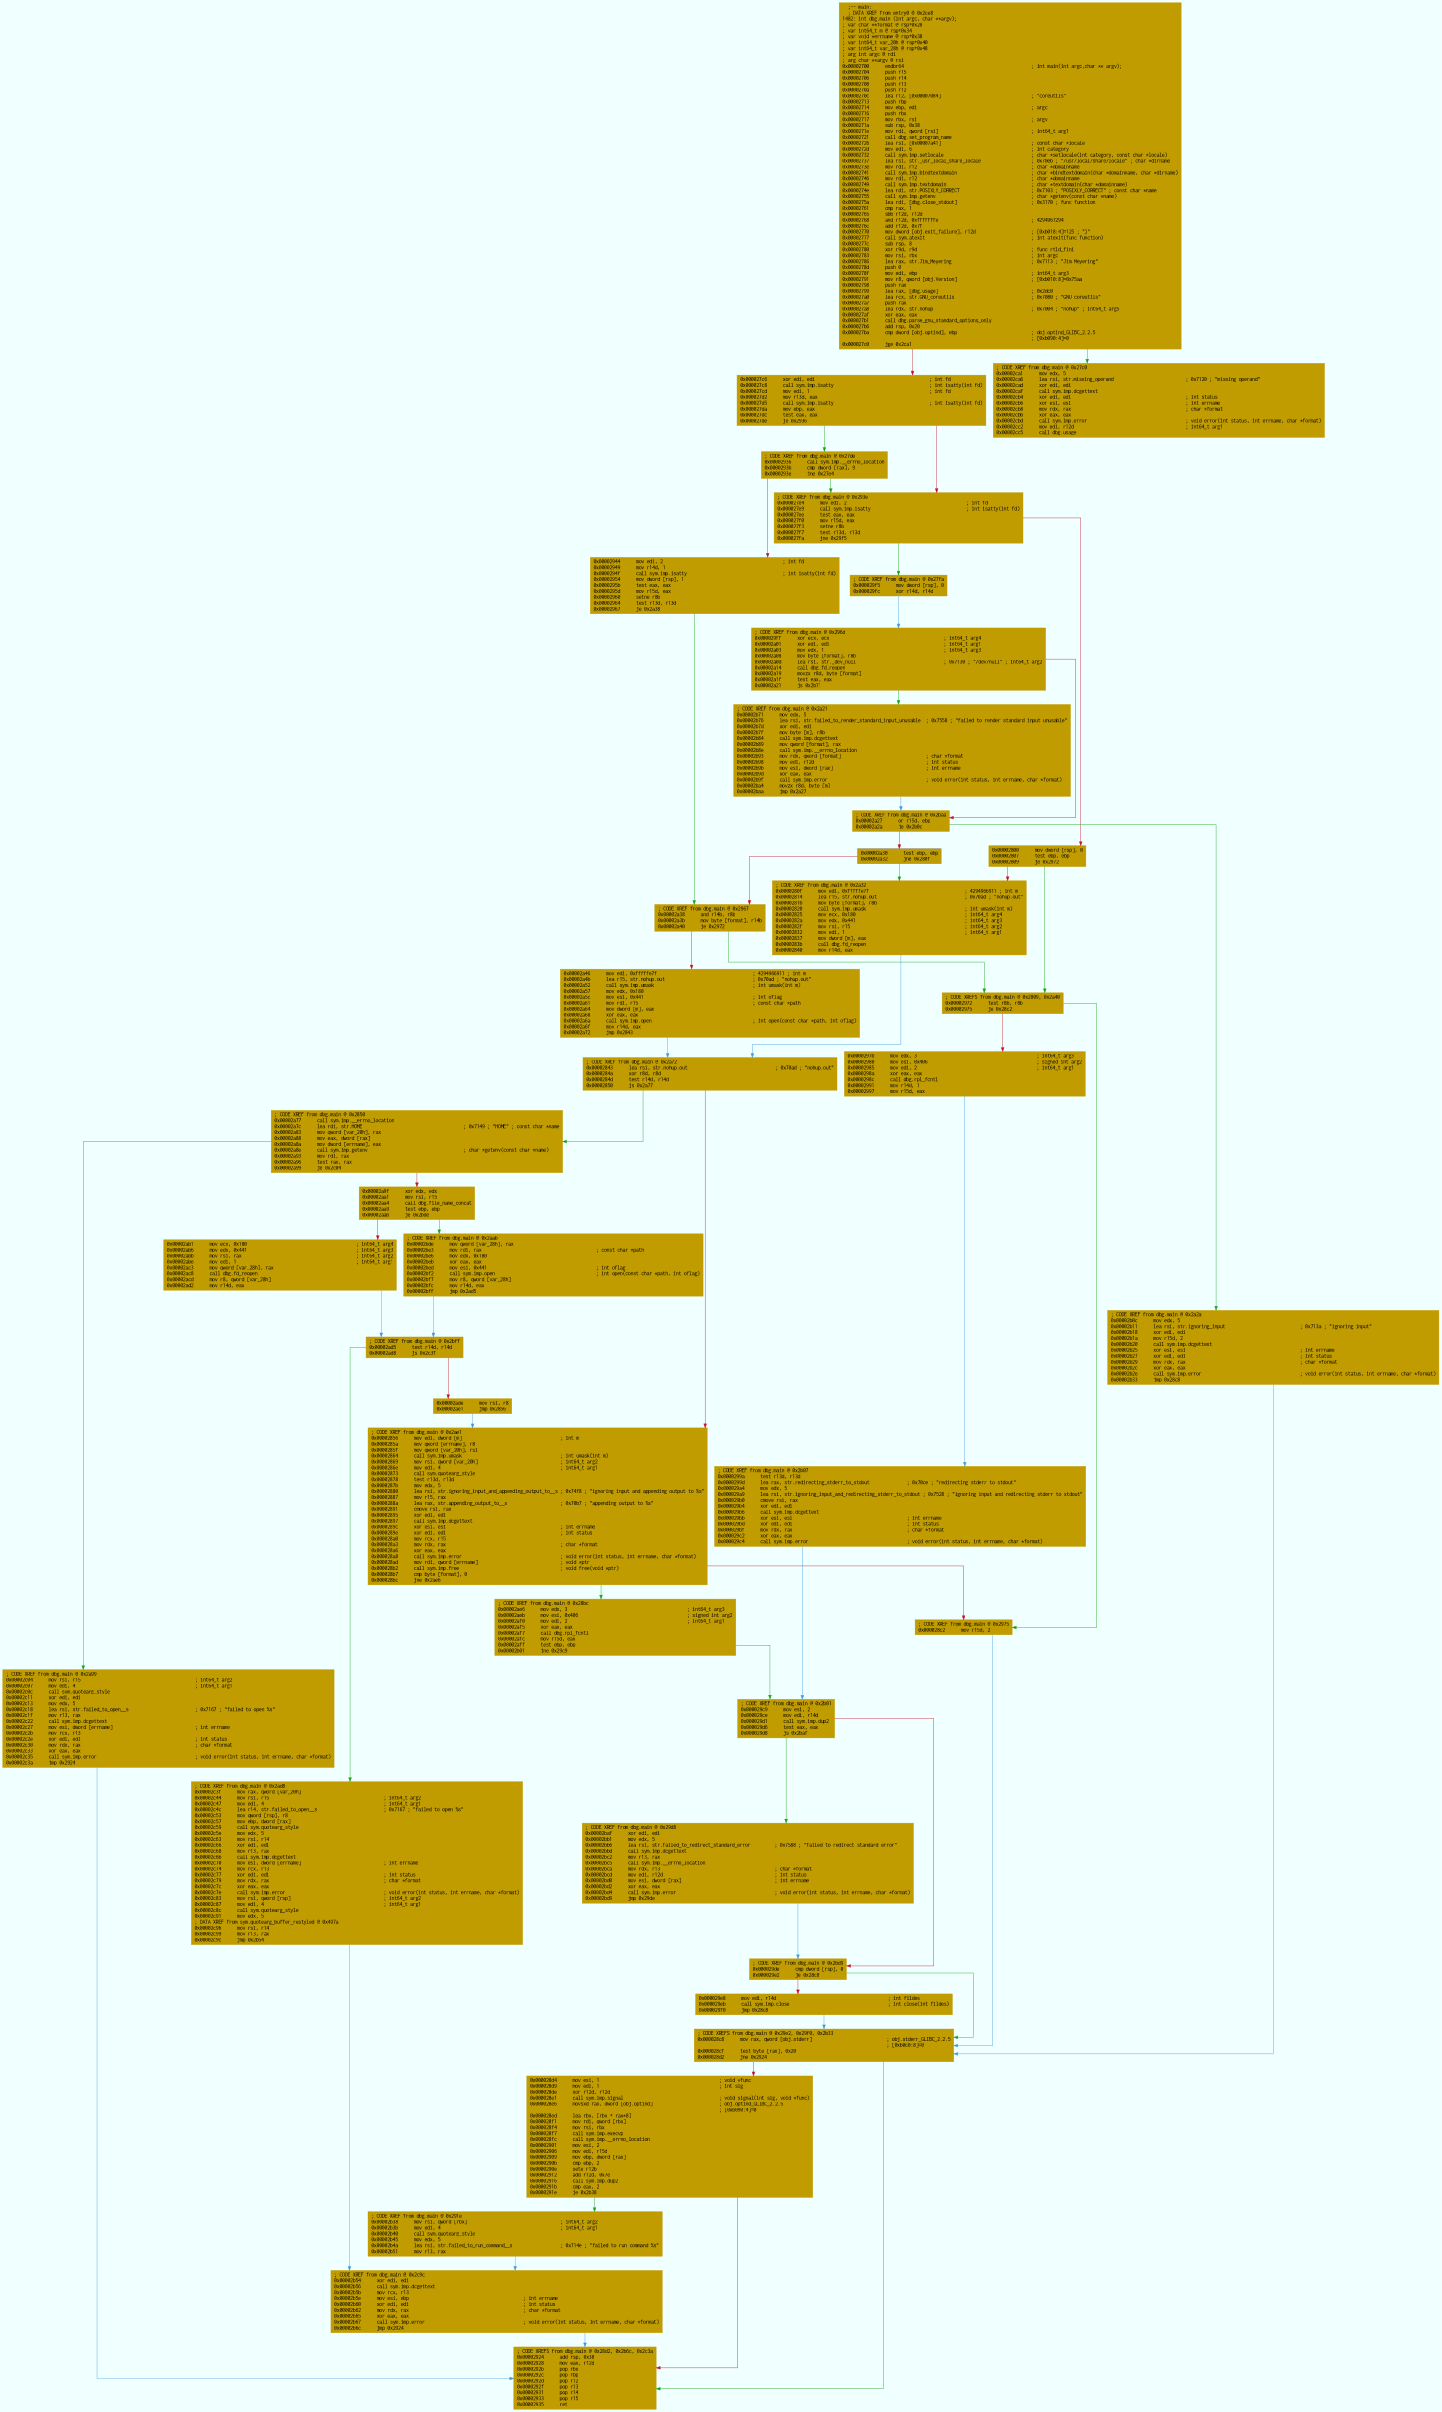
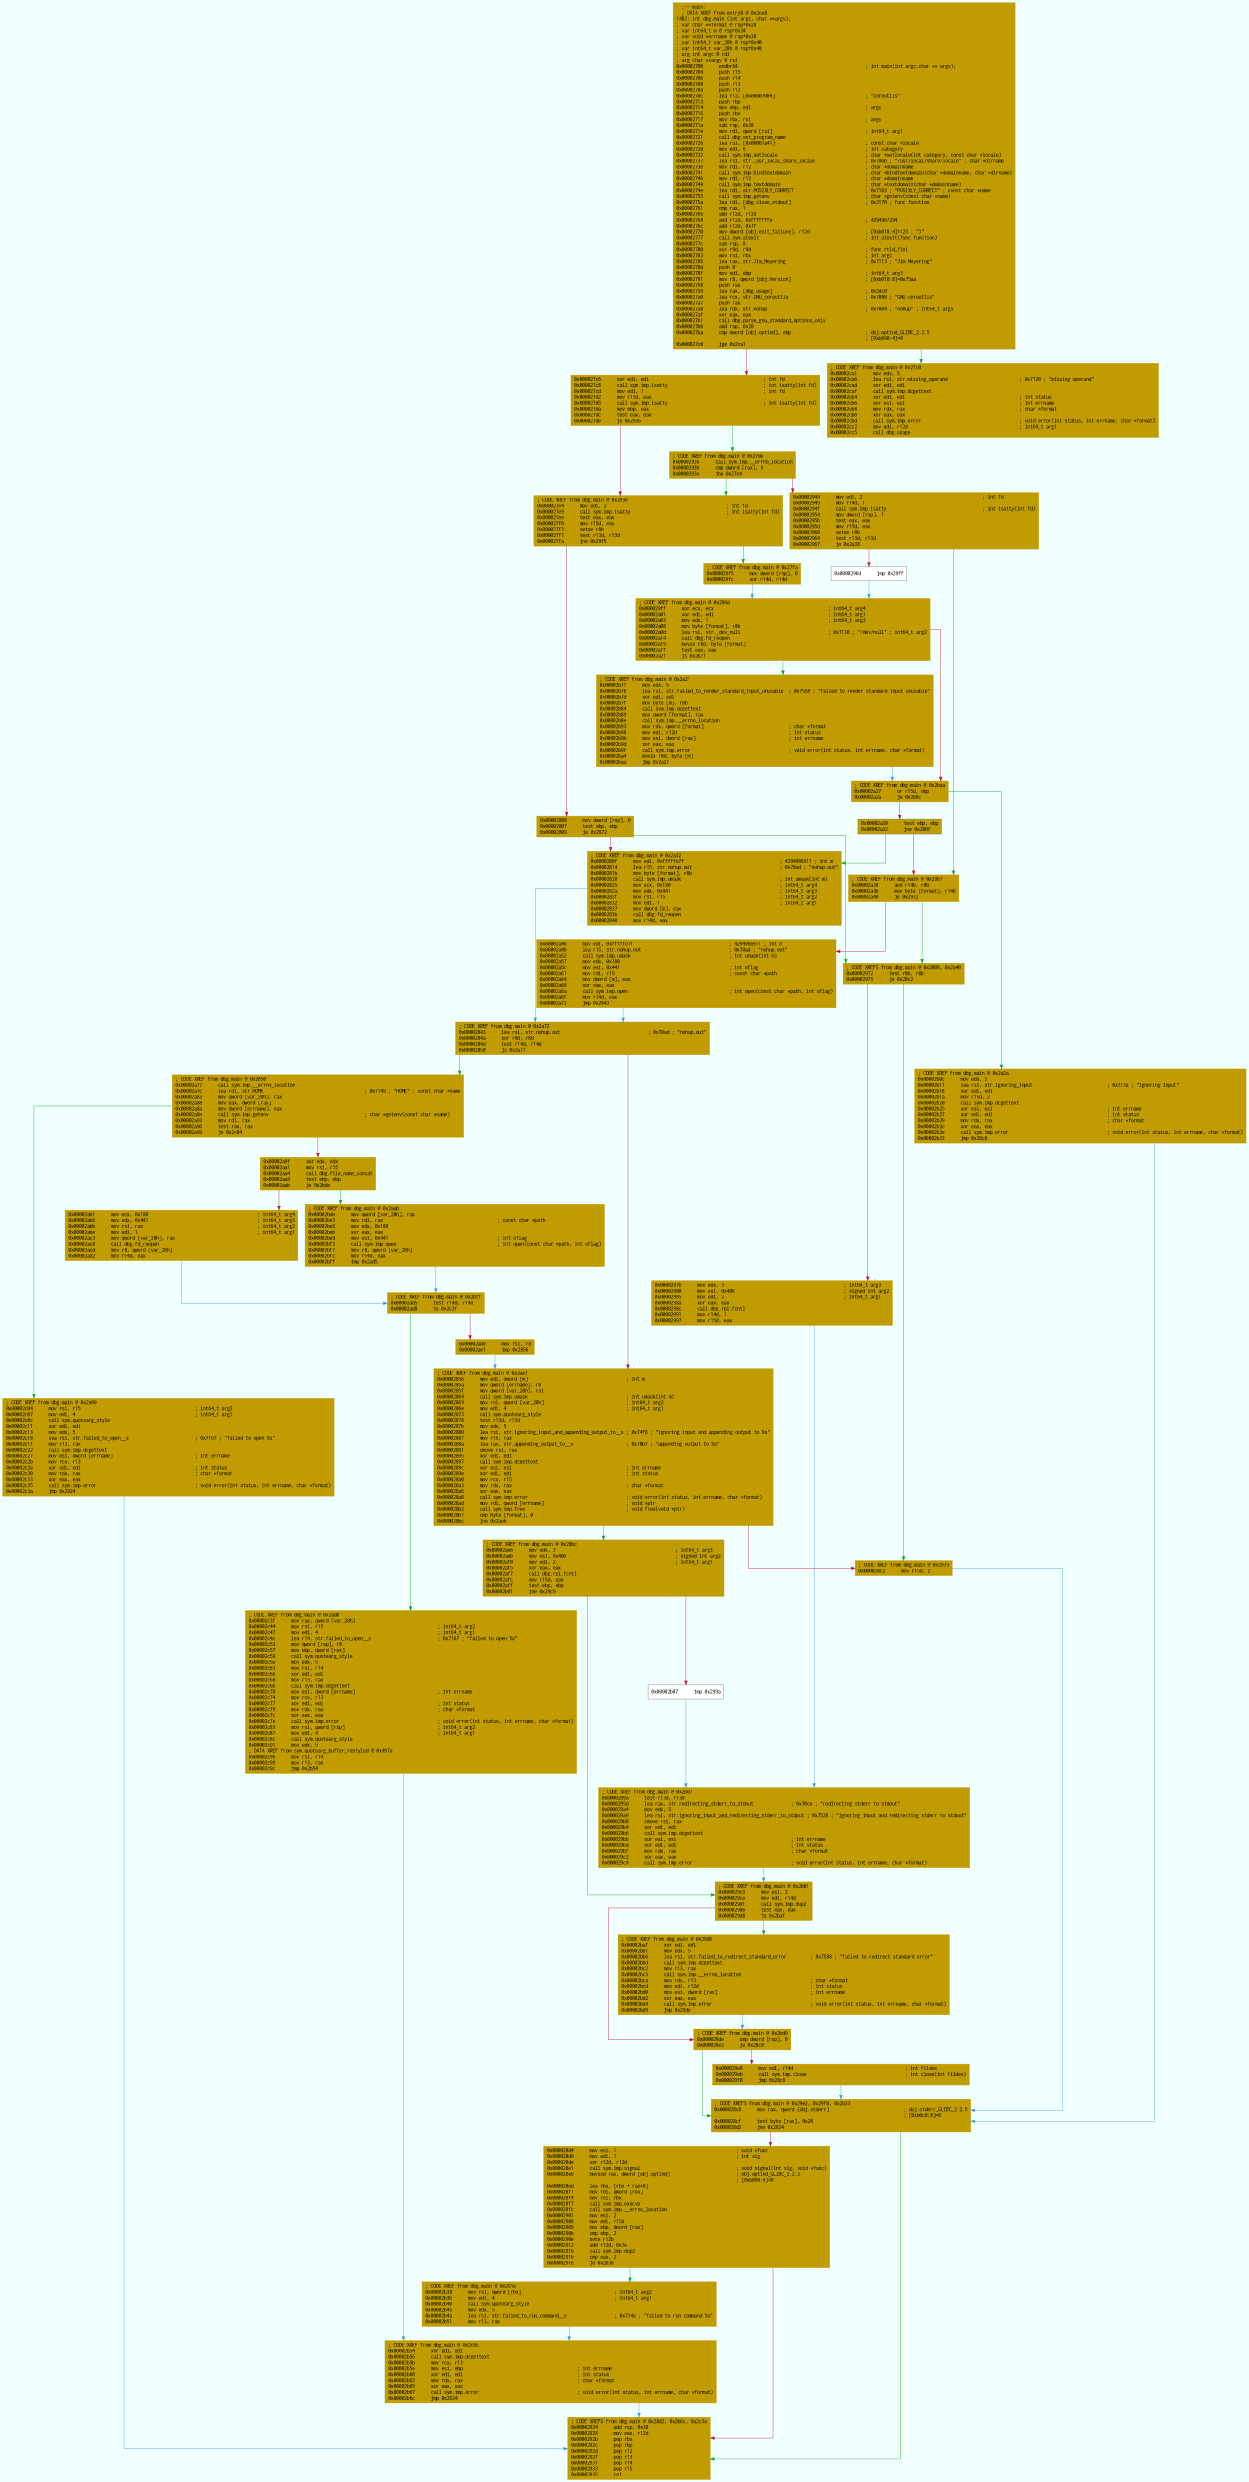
node "0x0000296d      jmp 0x29ff": added
node "0x00002b07      jmp 0x299a": added
